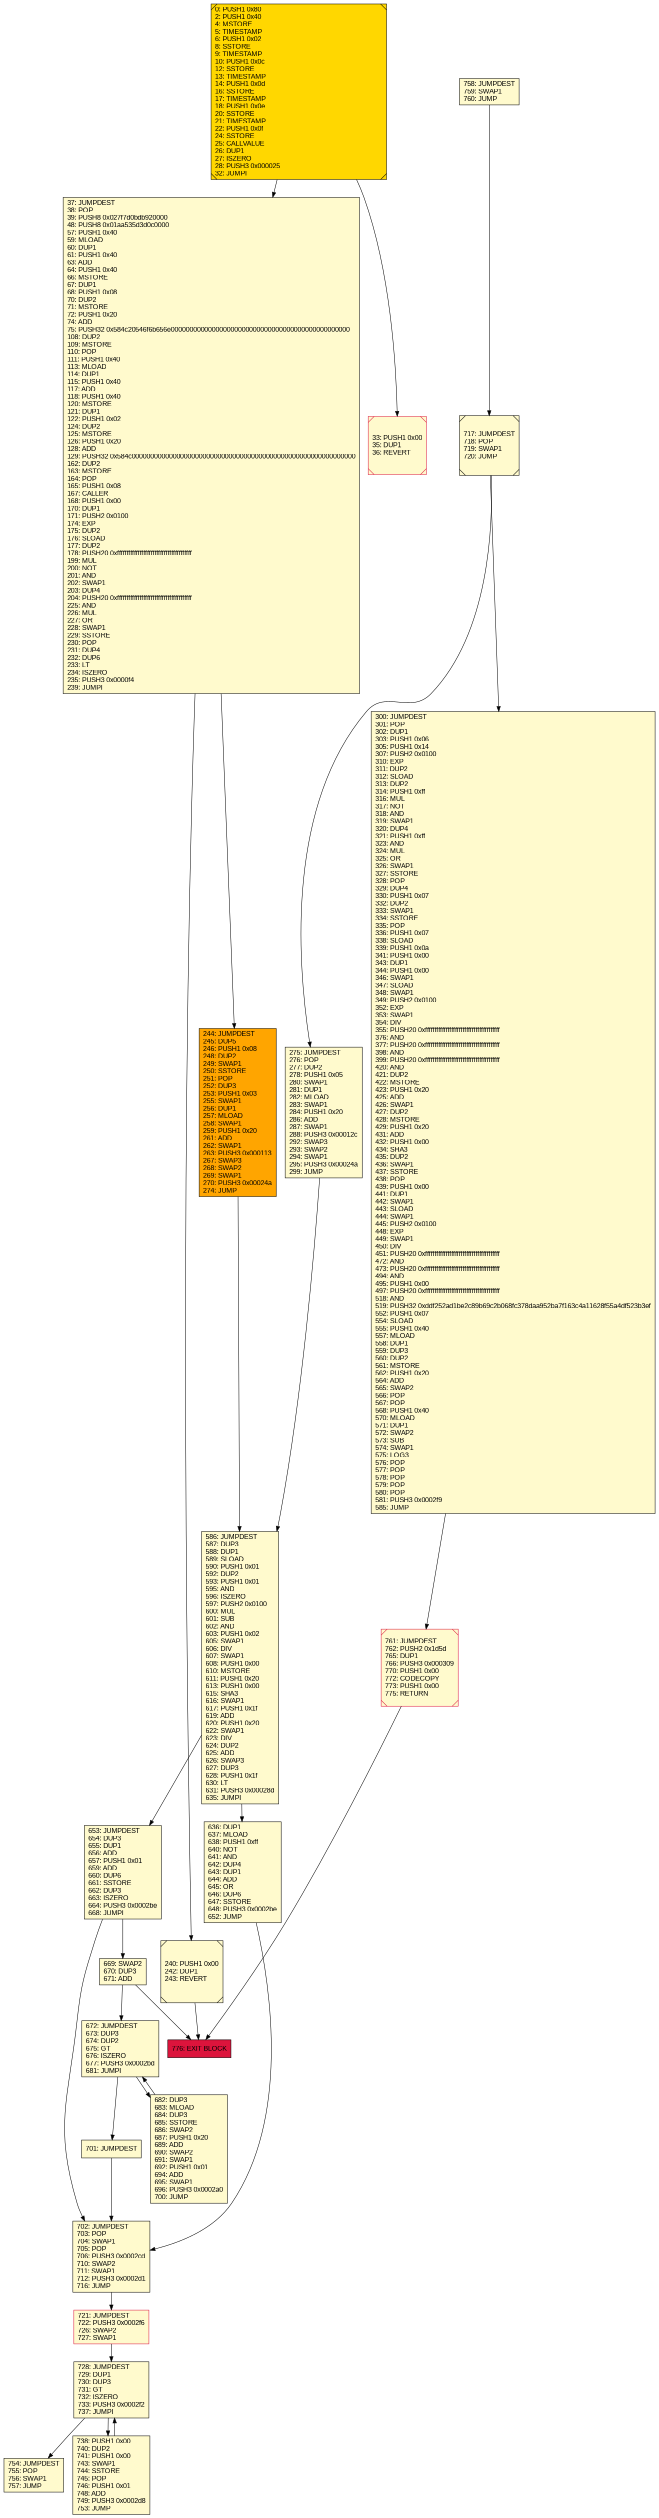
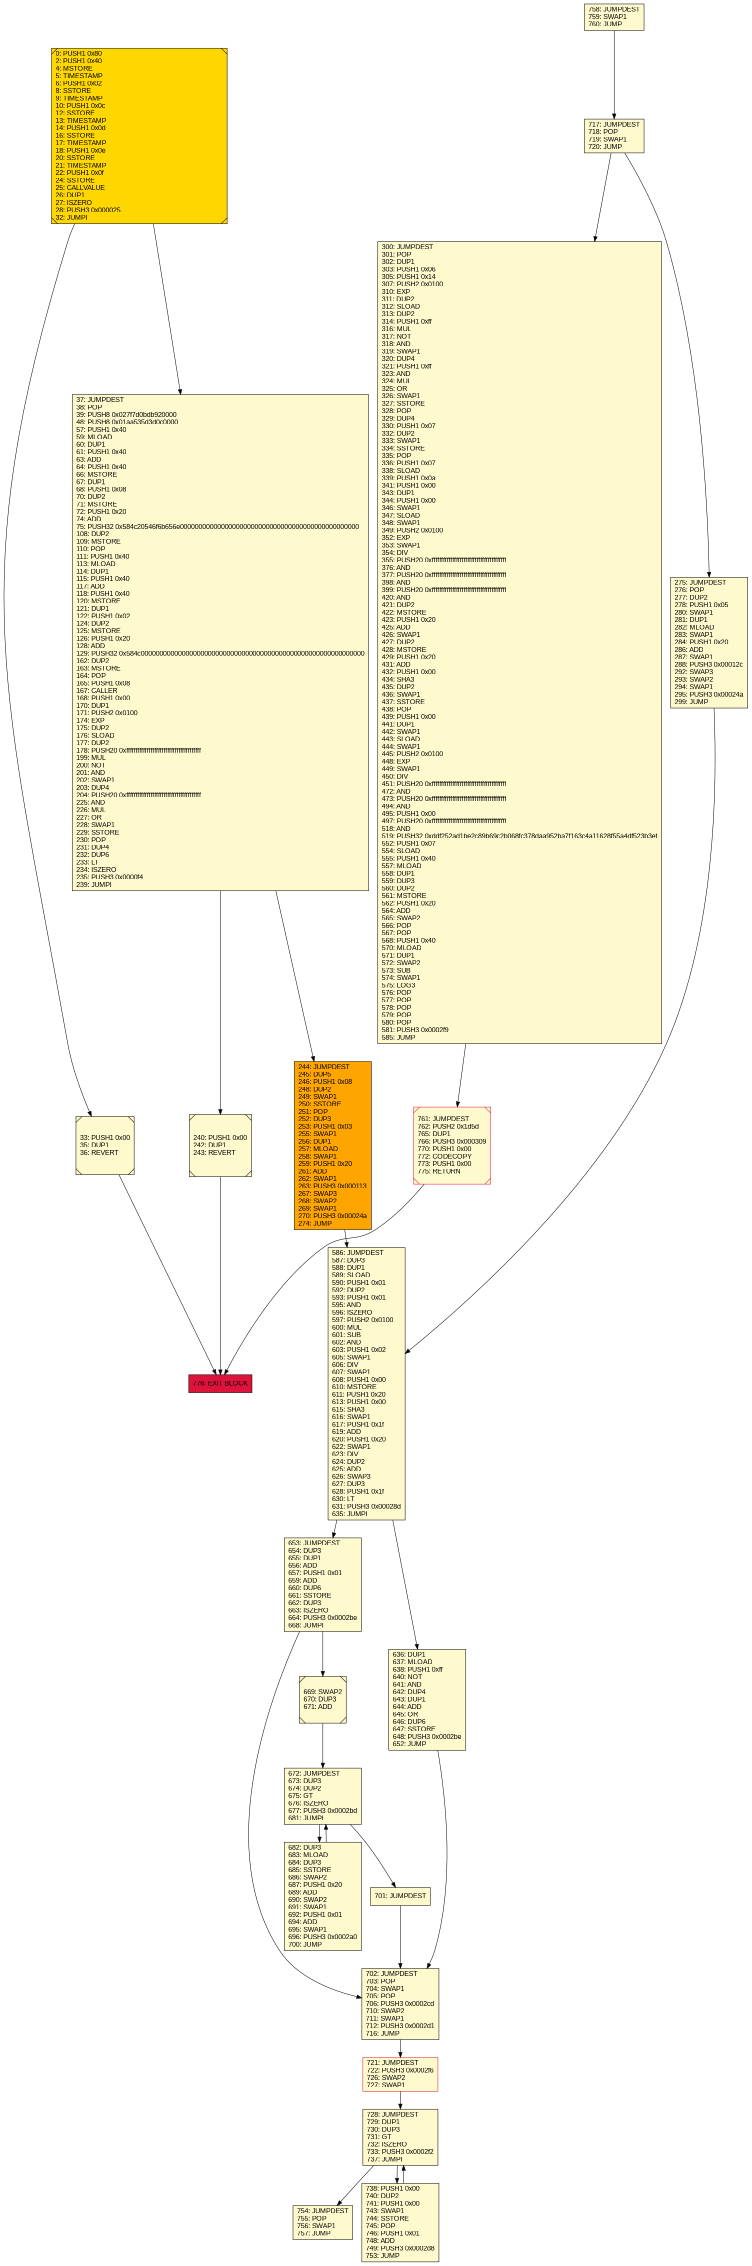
node "33: PUSH1 0x00 35: DUP1 36: REVERT": color crimson -> black
node "717: JUMPDEST 718: POP 719: SWAP1 720: JUMP": shape Msquare -> box
node "669: SWAP2 670: DUP3 671: ADD": shape box -> Msquare
edge "669: SWAP2 670: DUP3 671: ADD" -> "776: EXIT BLOCK": now "33: PUSH1 0x00 35: DUP1 36: REVERT" -> "776: EXIT BLOCK"
